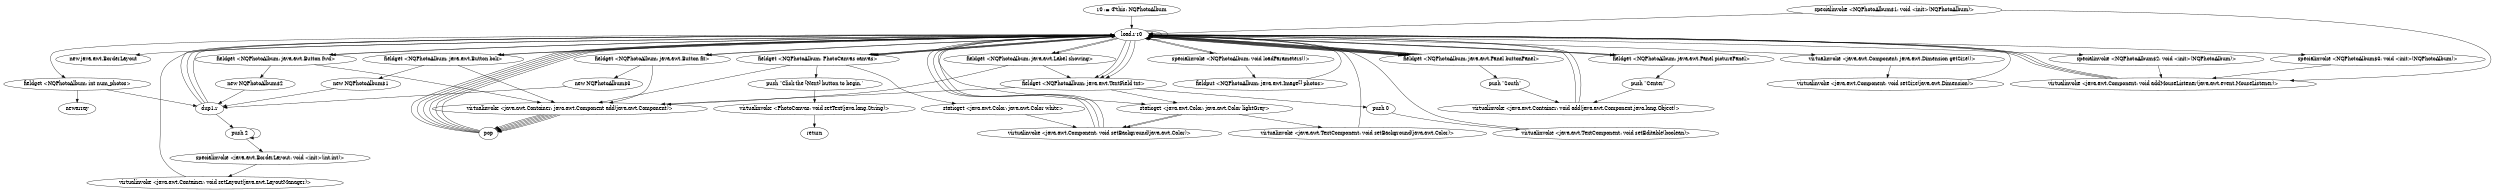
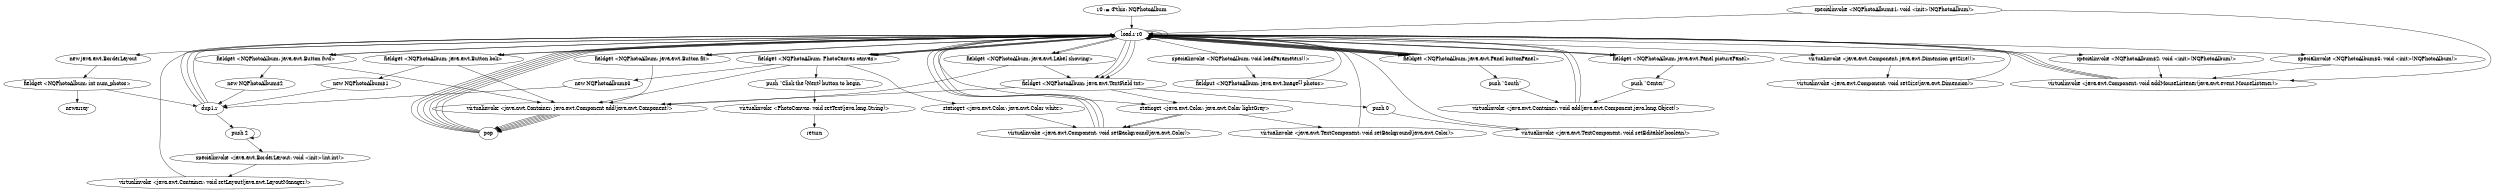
edge "load.r r0" -> "fieldget <NQPhotoAlbum: int num_photos>": now "new java.awt.BorderLayout" -> "fieldget <NQPhotoAlbum: int num_photos>"
edge "load.r r0" -> "specialinvoke <NQPhotoAlbum: void loadParameters()>": removed
edge "fieldget <NQPhotoAlbum: java.awt.Button fit>" -> "new NQPhotoAlbum$3": now "fieldget <NQPhotoAlbum: PhotoCanvas canvas>" -> "new NQPhotoAlbum$3"
